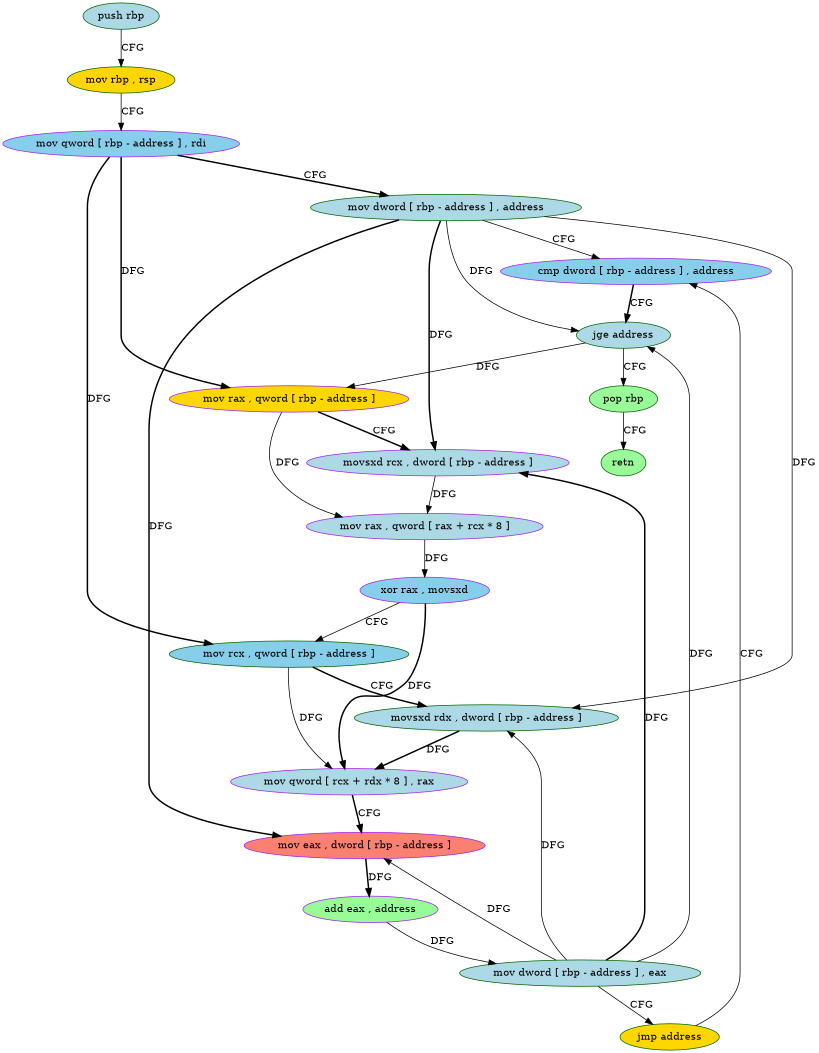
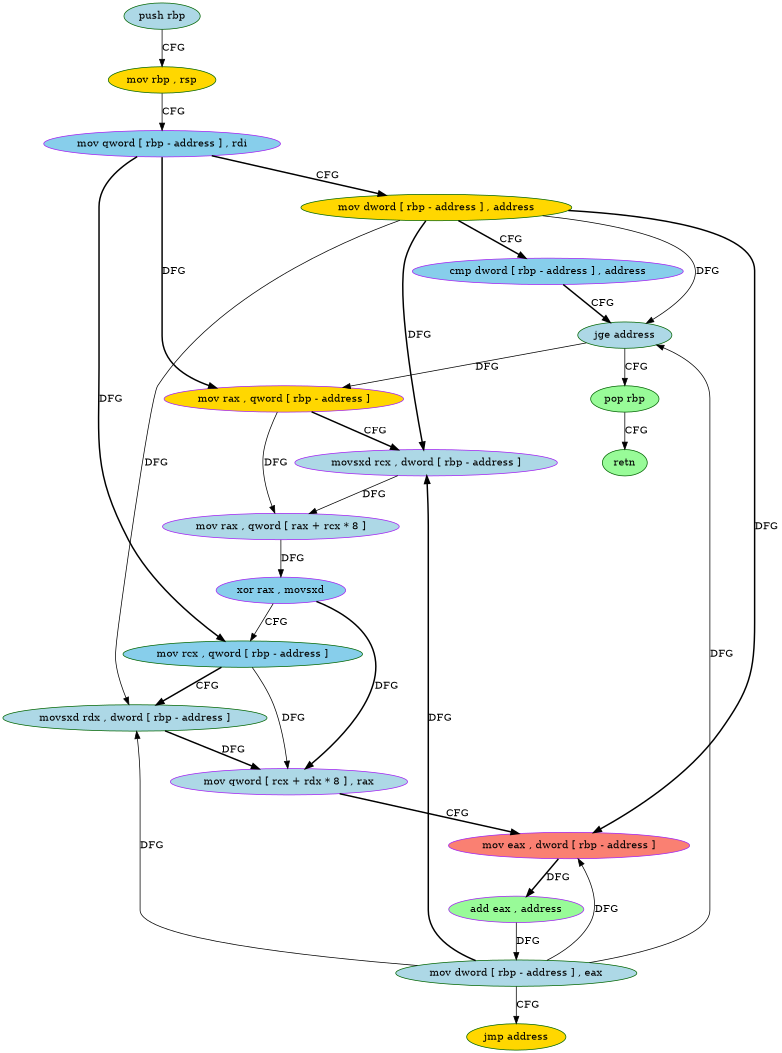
node "mov dword [ rbp - address ] , address": fillcolor lightblue -> gold
edge "mov dword [ rbp - address ] , address" -> "cmp dword [ rbp - address ] , address": style solid -> bold
edge "jmp address" -> "cmp dword [ rbp - address ] , address": removed, label "CFG"
